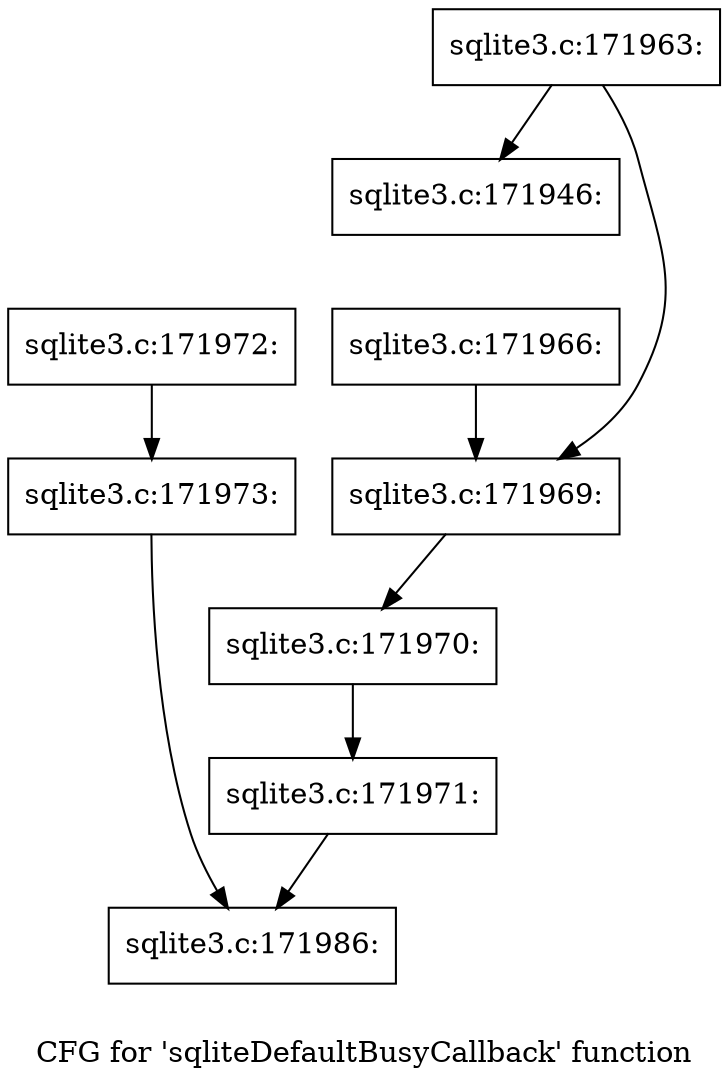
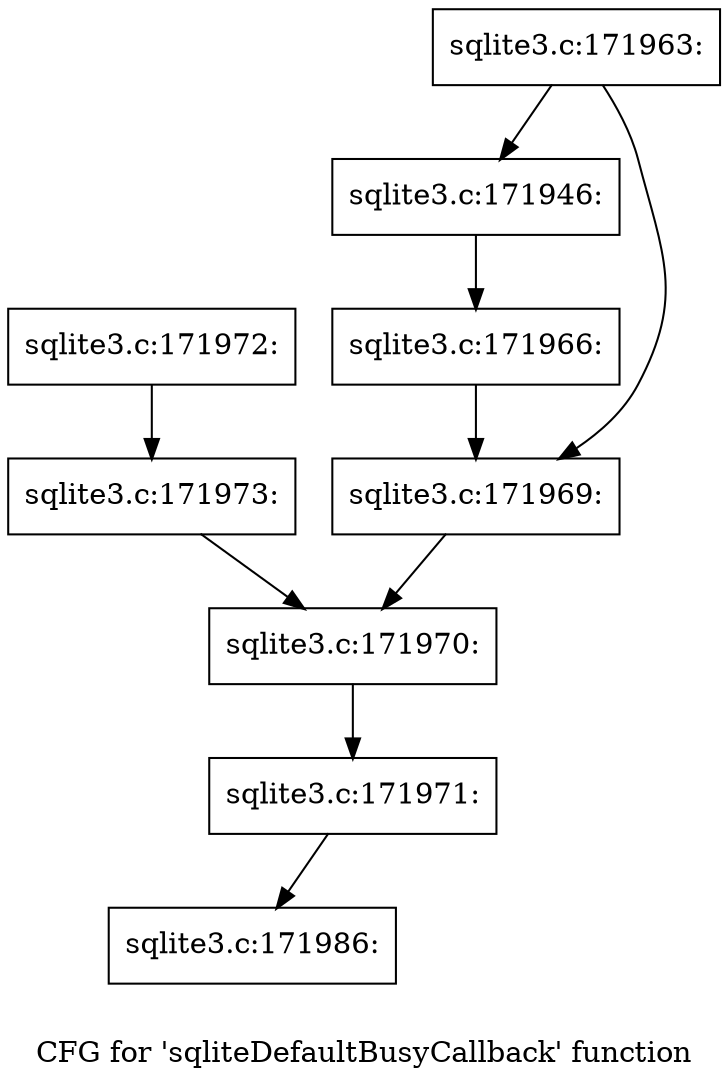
edge "sqlite3.c:171946:" -> "sqlite3.c:171966:": added
edge "sqlite3.c:171973:" -> "sqlite3.c:171986:": now "sqlite3.c:171973:" -> "sqlite3.c:171970:"
